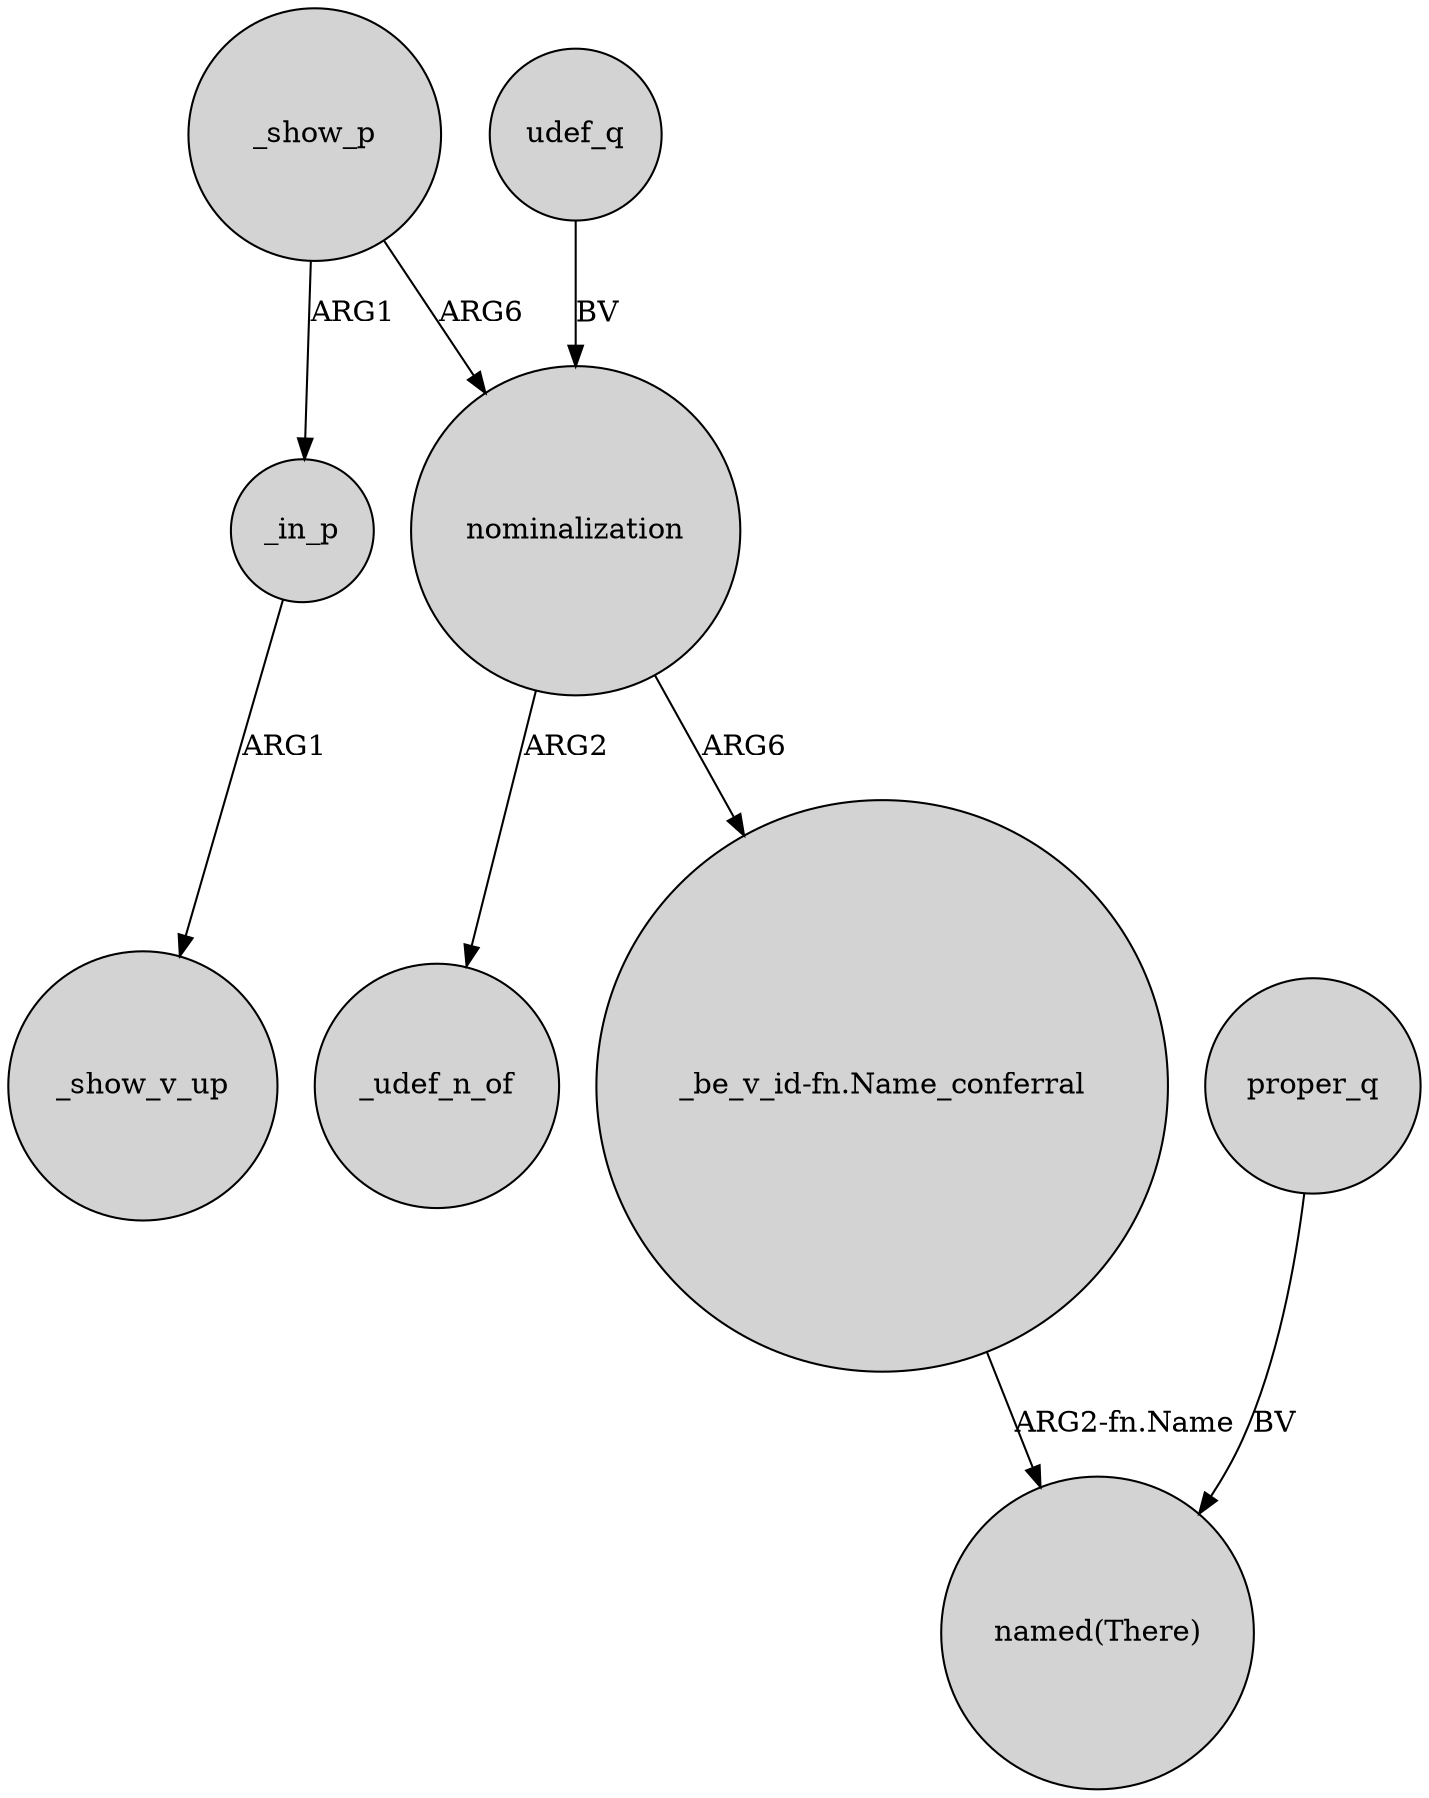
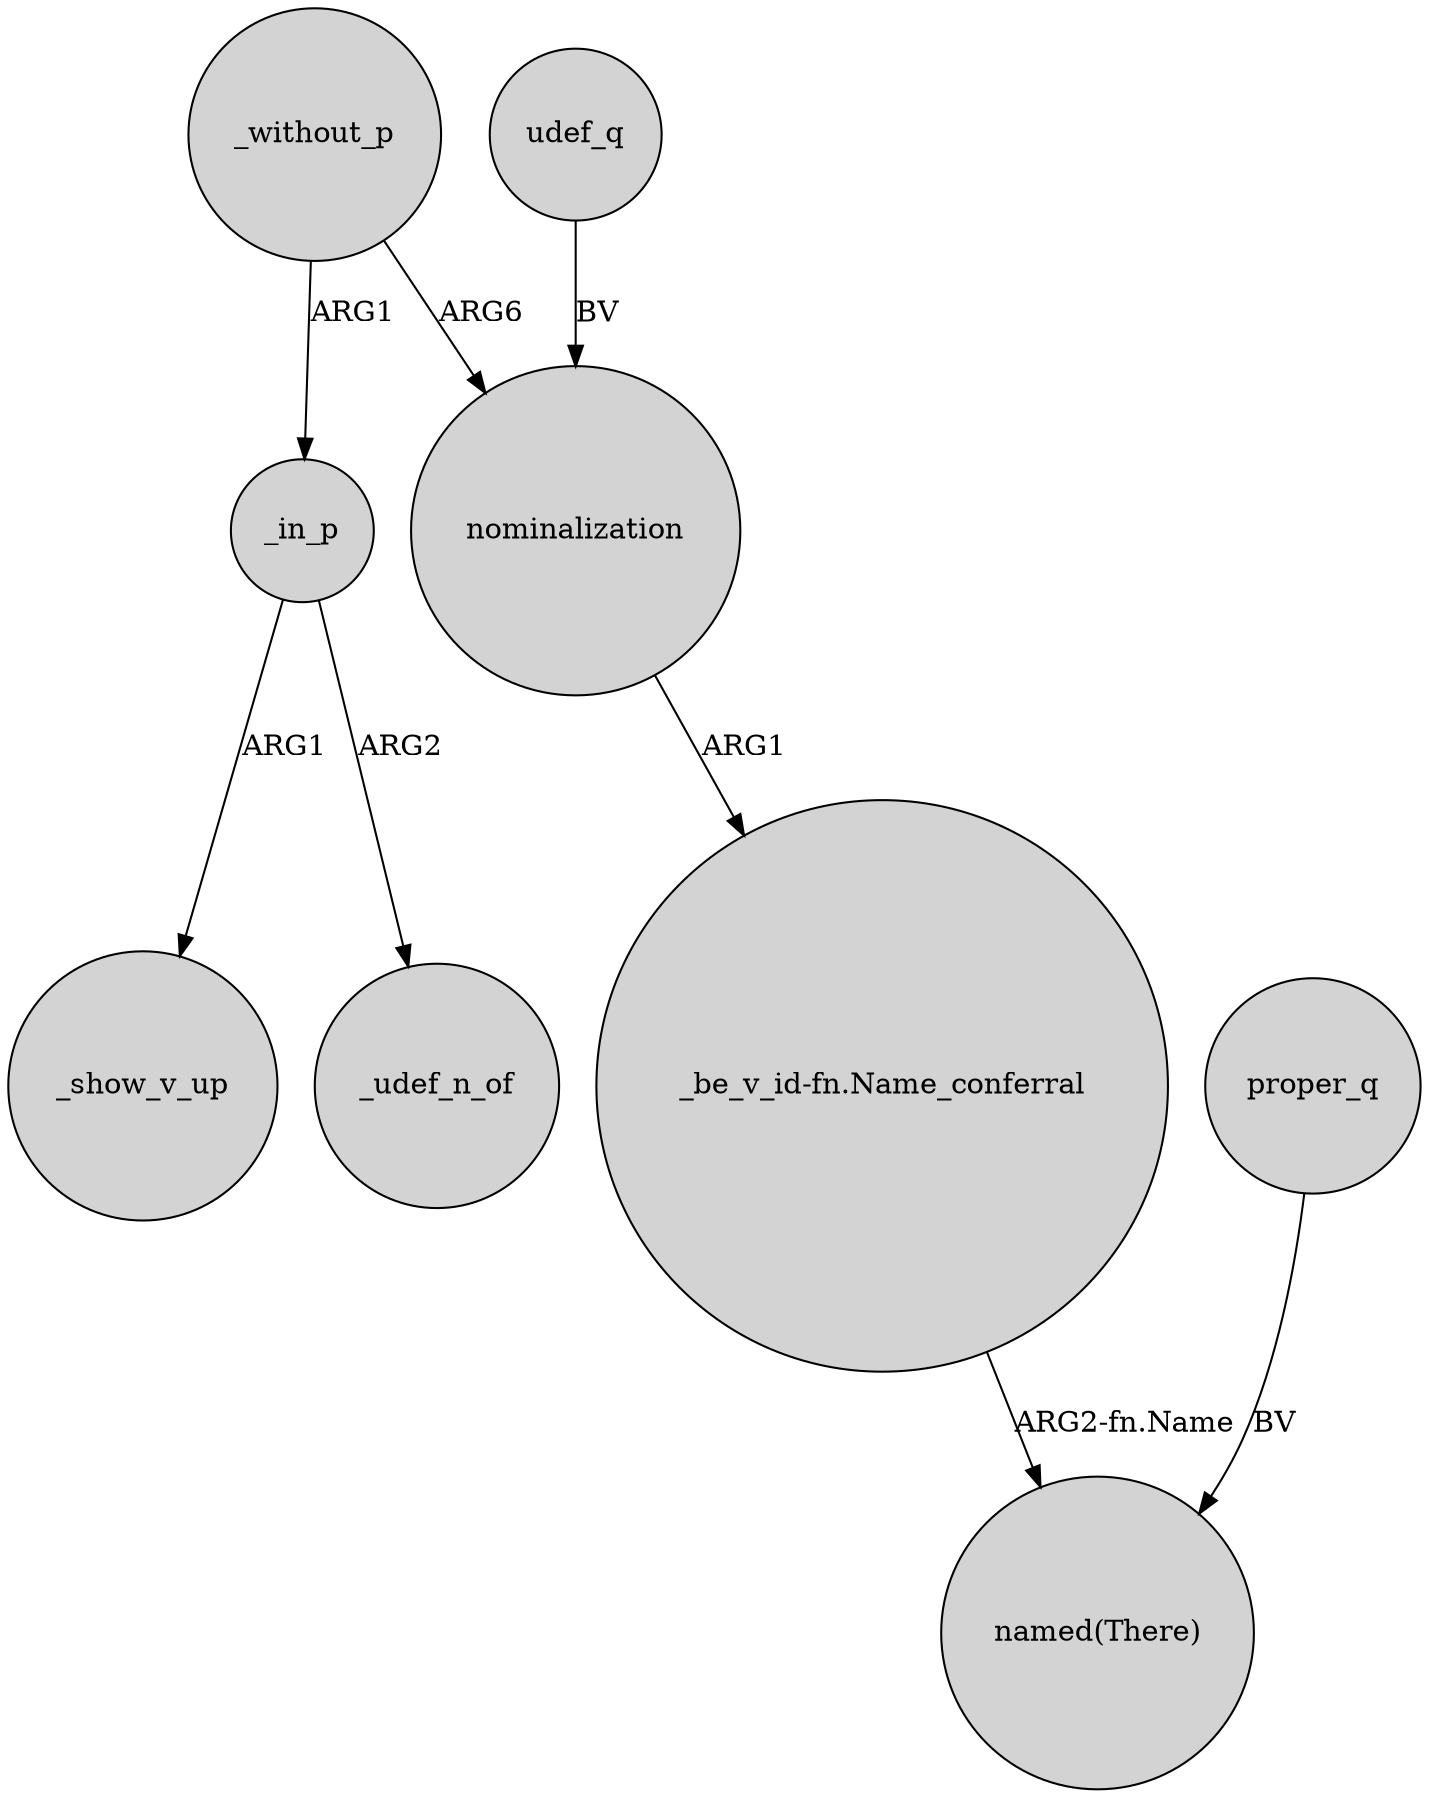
node "_show_p": label "_show_p" -> "_without_p"
edge "nominalization" -> "_be_v_id-fn.Name_conferral": label "ARG6" -> "ARG1"
edge "nominalization" -> "_udef_n_of": now "_in_p" -> "_udef_n_of"
